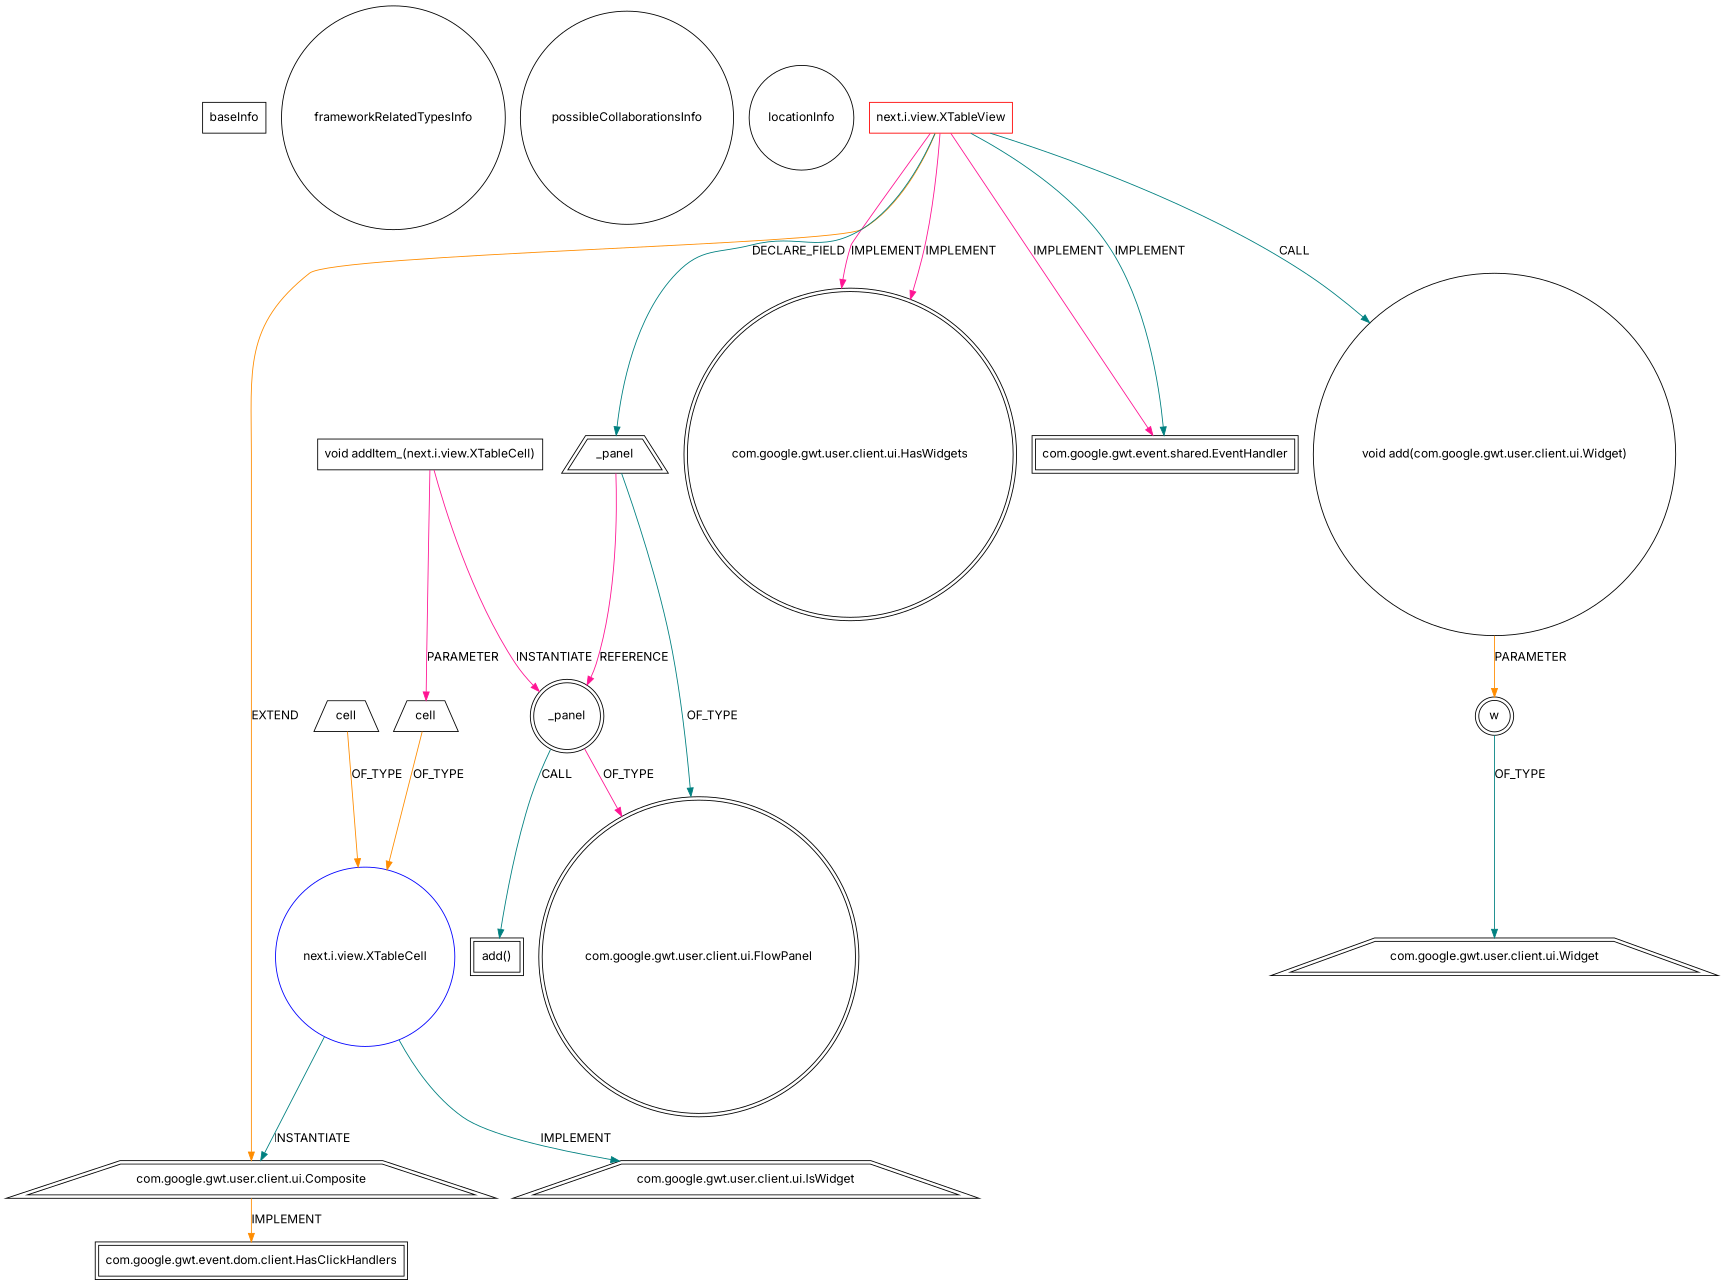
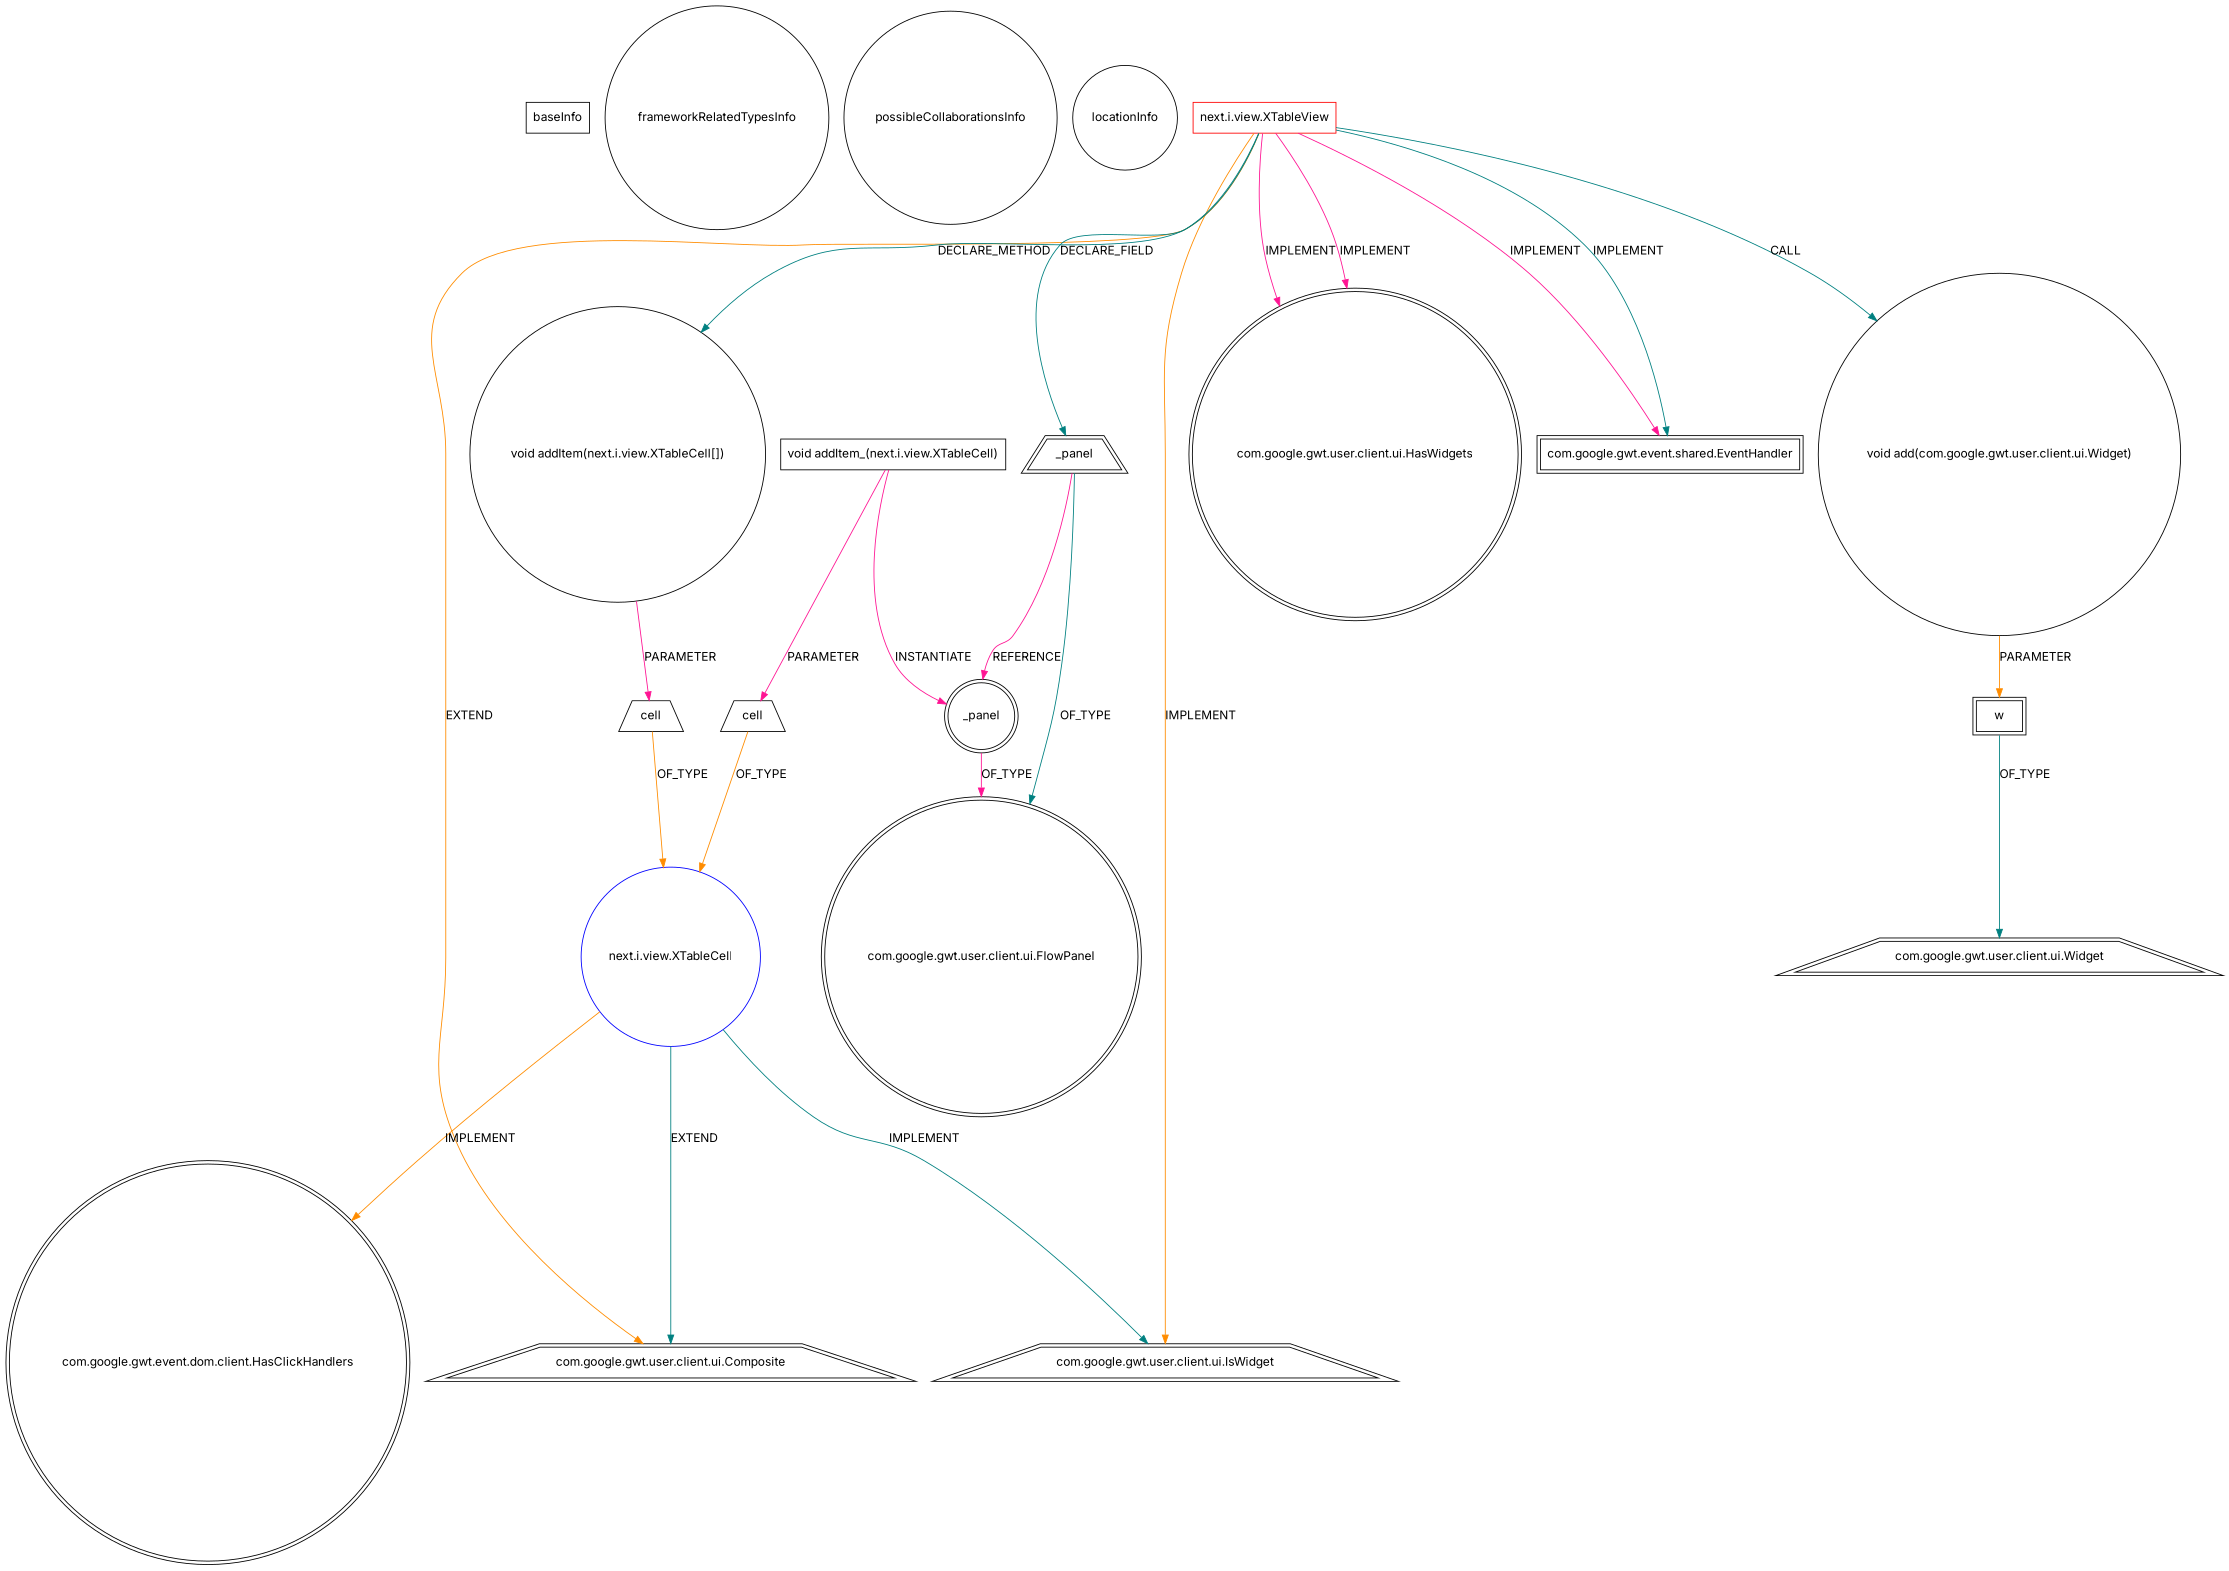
node "void addItem(next.i.view.XTableCell[])": added
node "w": shape circle -> box
edge "next.i.view.XTableView" -> "com.google.gwt.user.client.ui.IsWidget": added, label "IMPLEMENT"
node "add()": removed
edge "next.i.view.XTableCell" -> "com.google.gwt.user.client.ui.Composite": label "INSTANTIATE" -> "EXTEND"
edge "com.google.gwt.user.client.ui.Composite" -> "com.google.gwt.event.dom.client.HasClickHandlers": now "next.i.view.XTableCell" -> "com.google.gwt.event.dom.client.HasClickHandlers"
node "com.google.gwt.event.dom.client.HasClickHandlers": shape box -> circle
